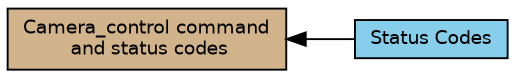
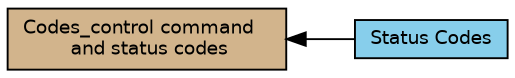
node "Camera_control command and status codes": label "Camera_control command and status codes" -> "Codes_control command and status codes"
